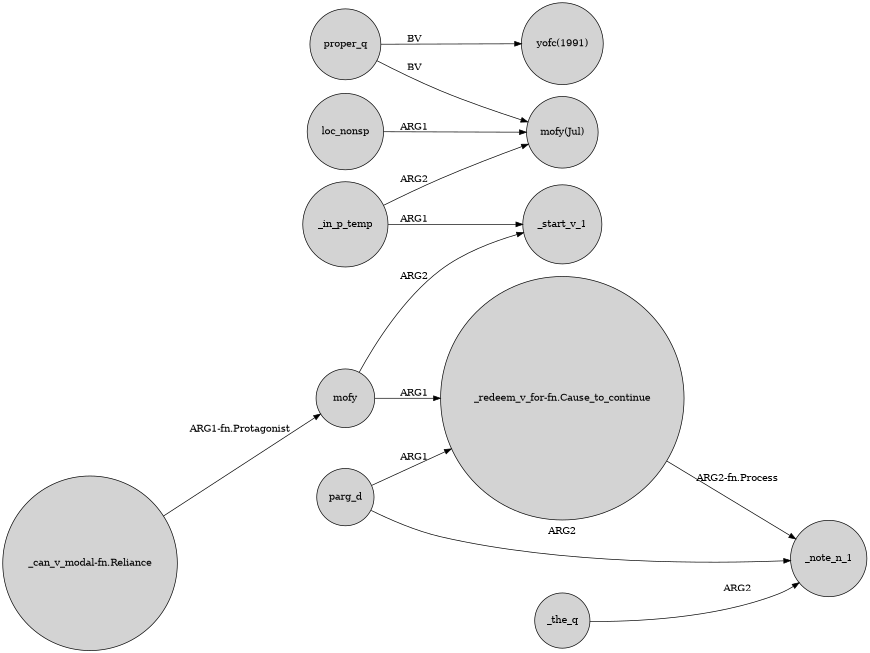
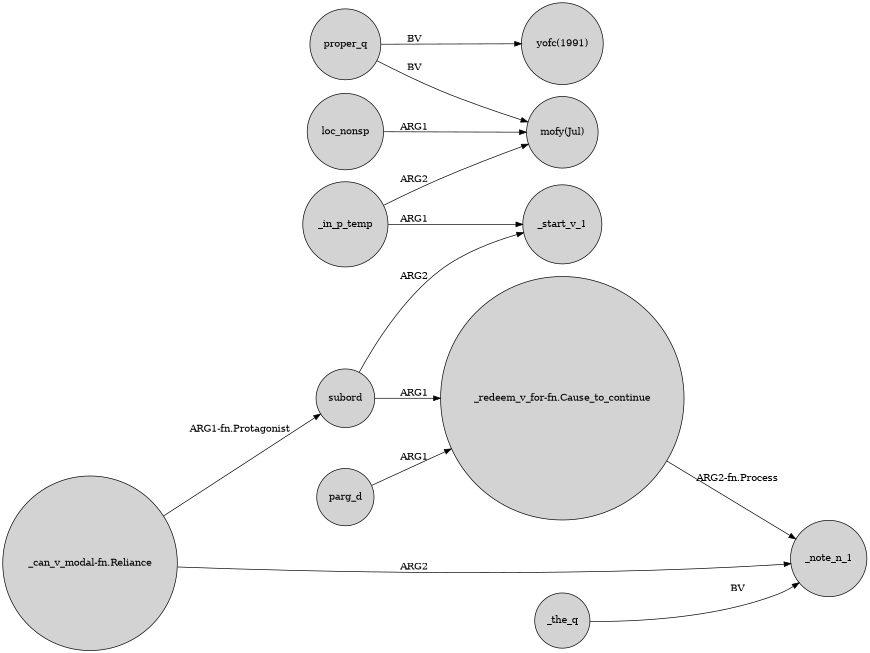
node "mofy": label "mofy" -> "subord"
edge "parg_d" -> "_note_n_1": now "_can_v_modal-fn.Reliance" -> "_note_n_1"
edge "_the_q" -> "_note_n_1": label "ARG2" -> "BV"
